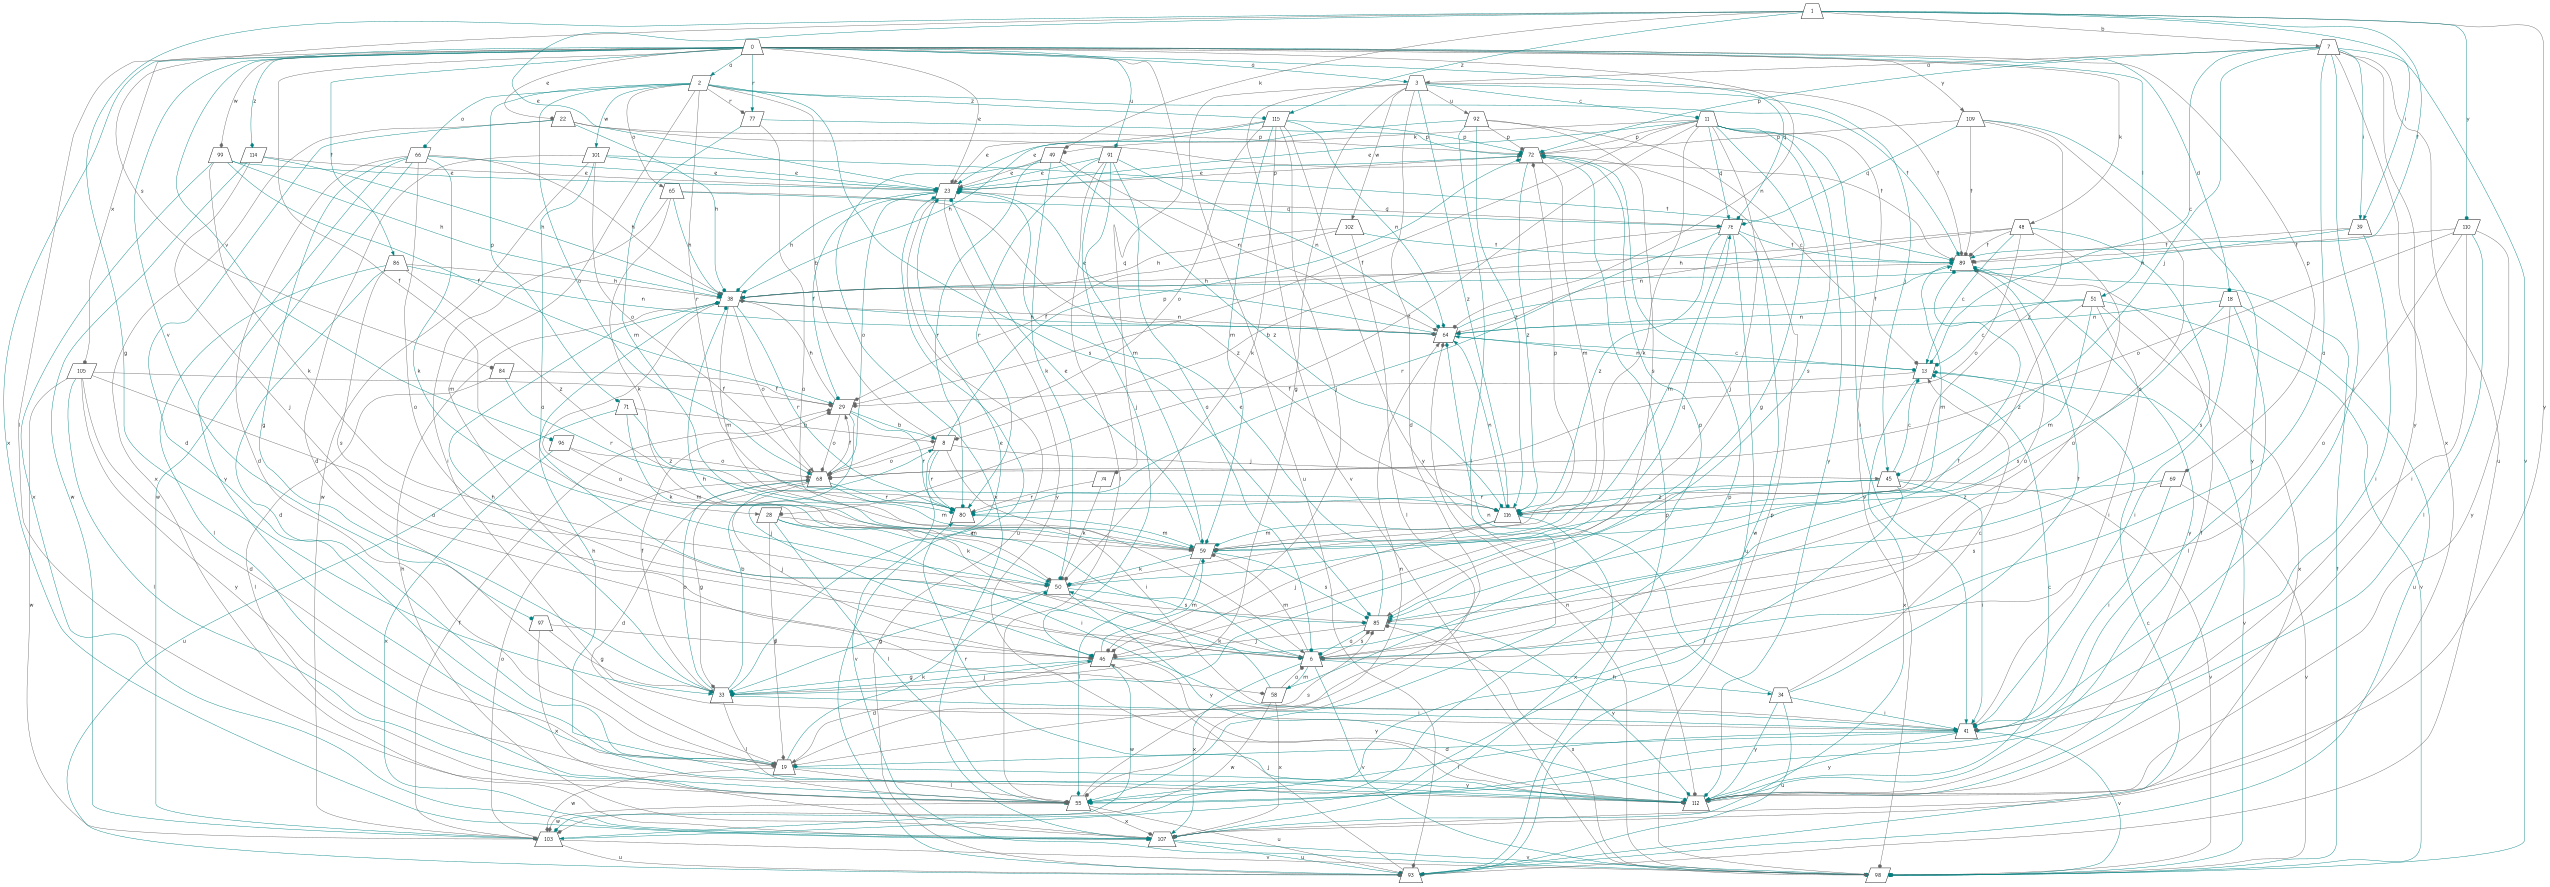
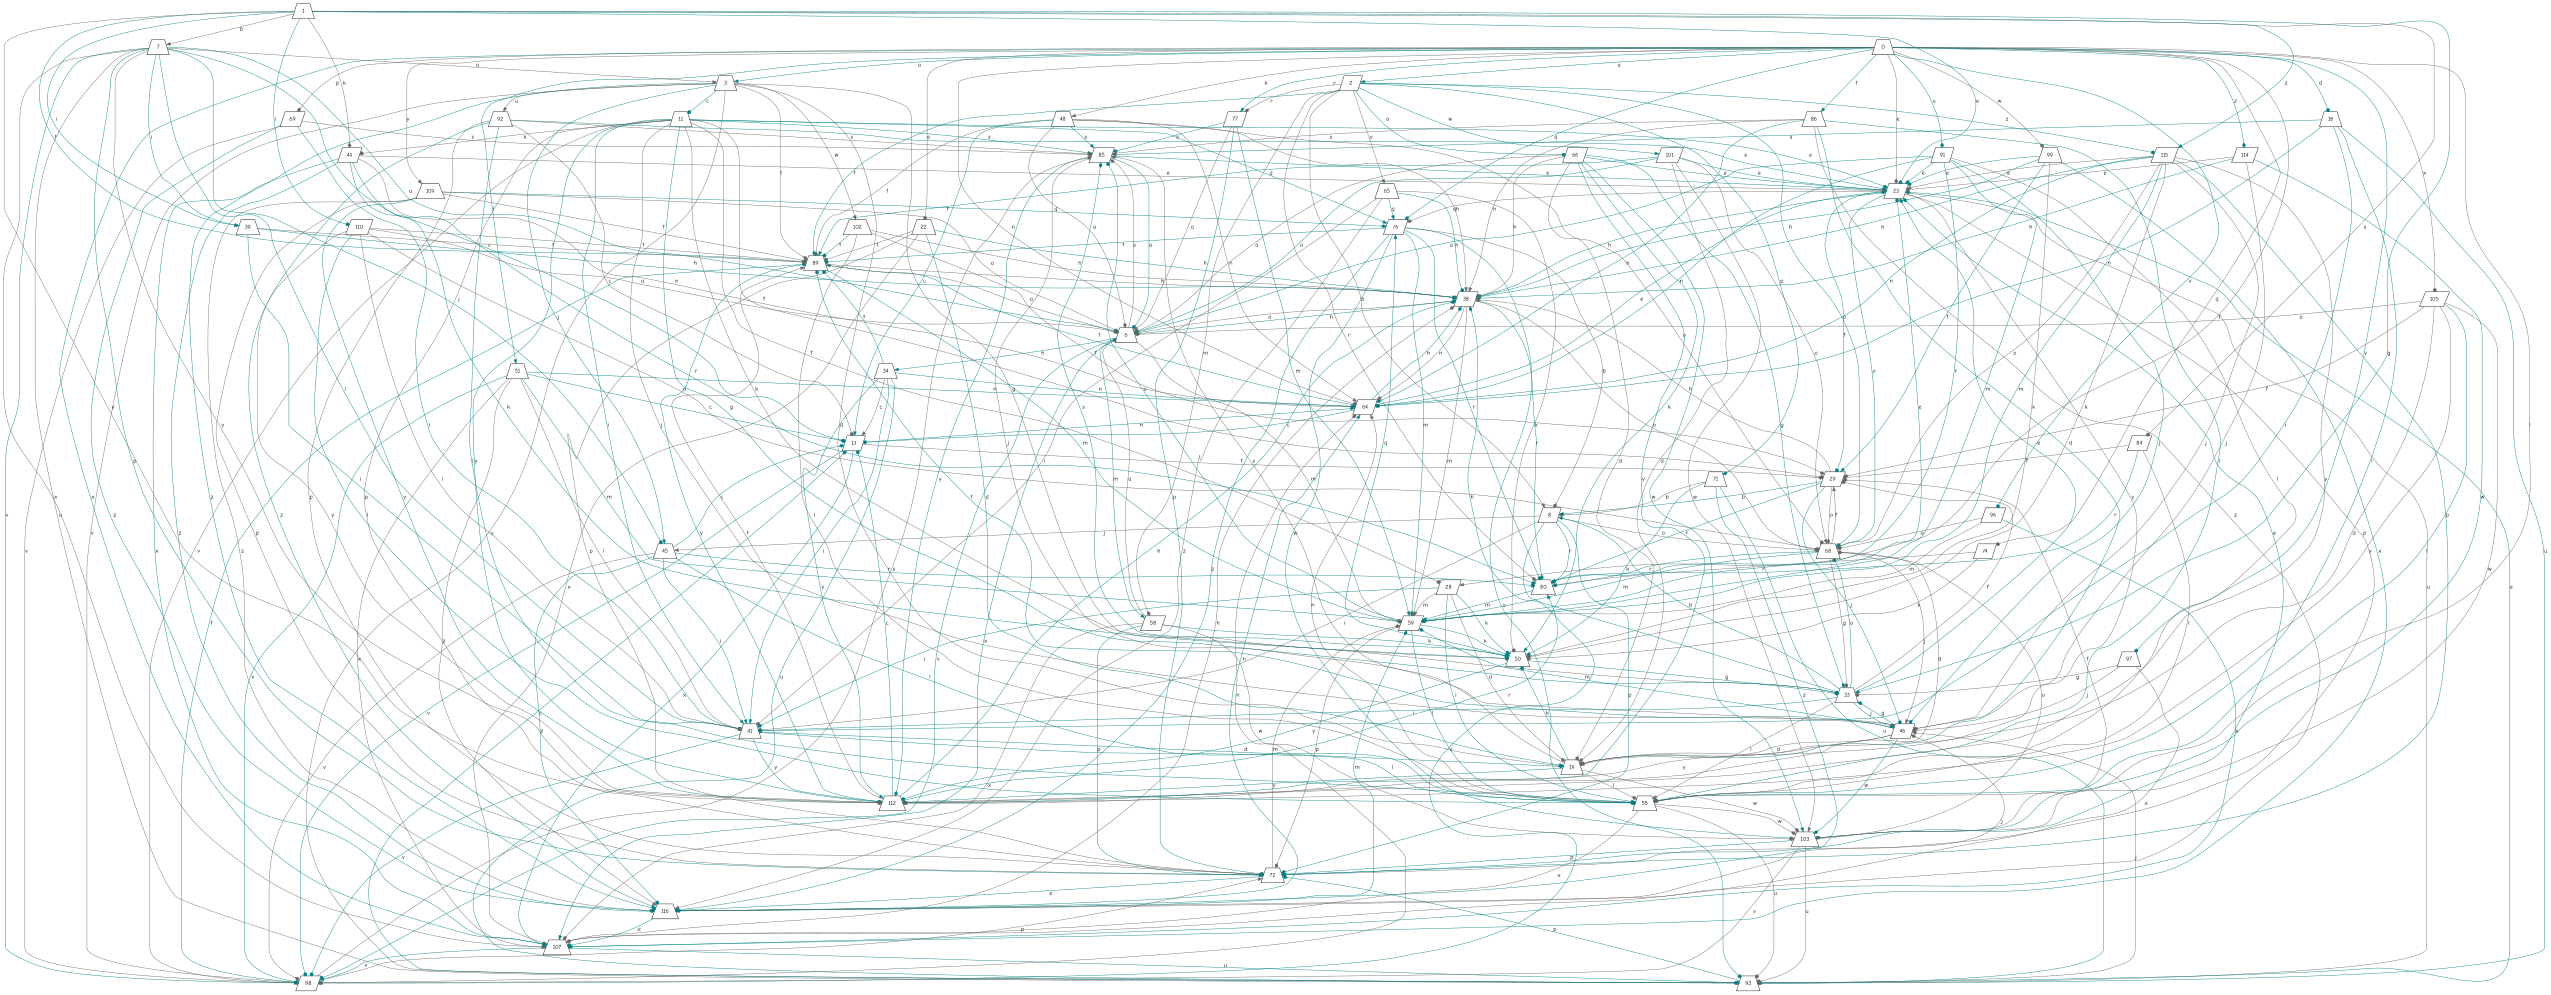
edge "1" -> "110": label "y" -> "i"
edge "2" -> "85": now "77" -> "85"
